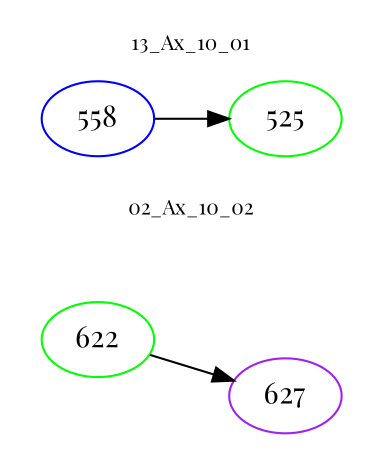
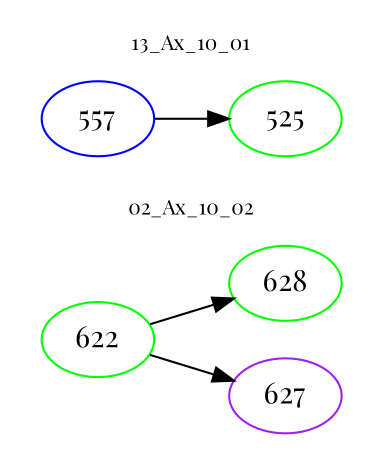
node "558": label "558" -> "557"
node "628": added
